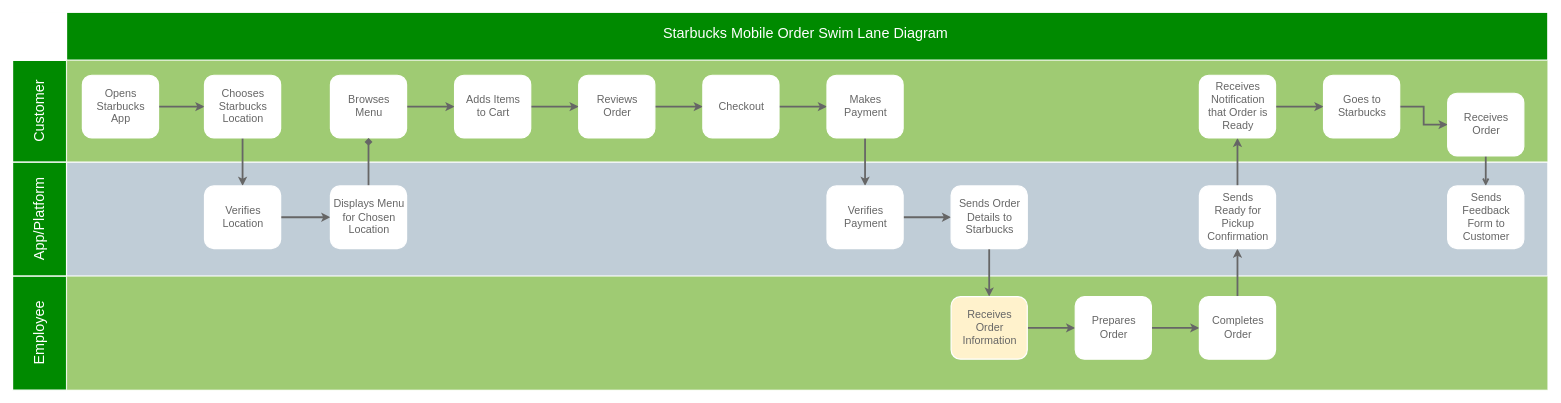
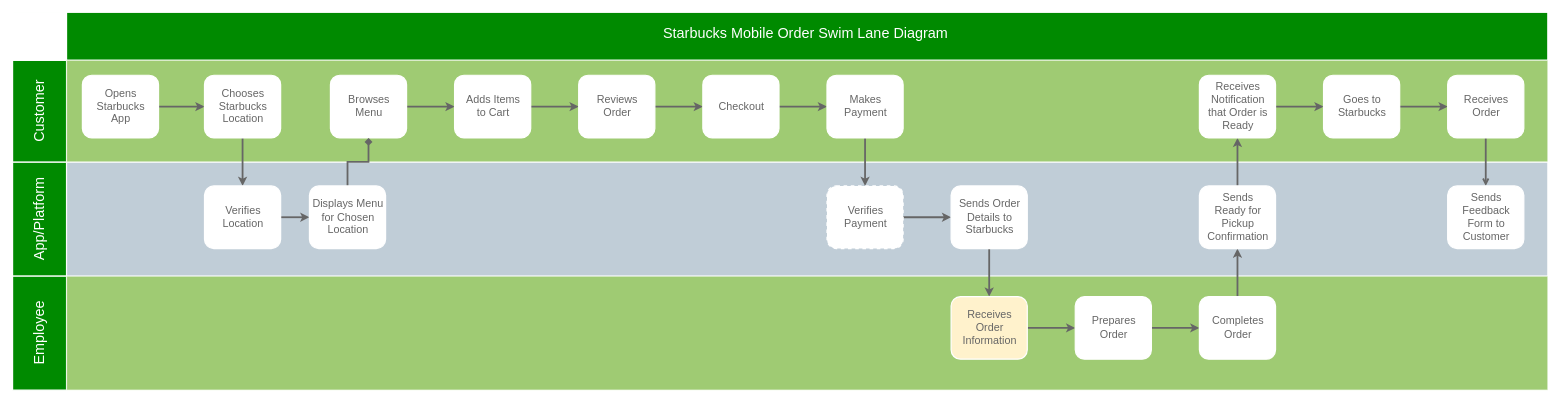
node "Receives Order": moved (1486, 125) -> (1486, 107)
node "Displays Menu for Chosen Location": moved (368, 217) -> (347, 217)
node "Verifies Payment": style solid -> dashed
